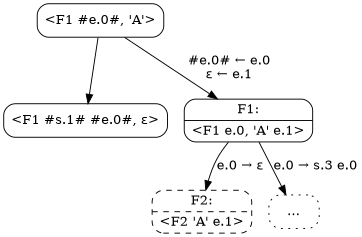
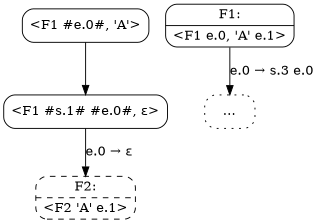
edge "<F1 #e.0#, 'A'>" -> "F1:": removed, label "#e.0# ← e.0 ε ← e.1"
edge "F1:" -> "F2:": now "<F1 #s.1# #e.0#, ε>" -> "F2:"
